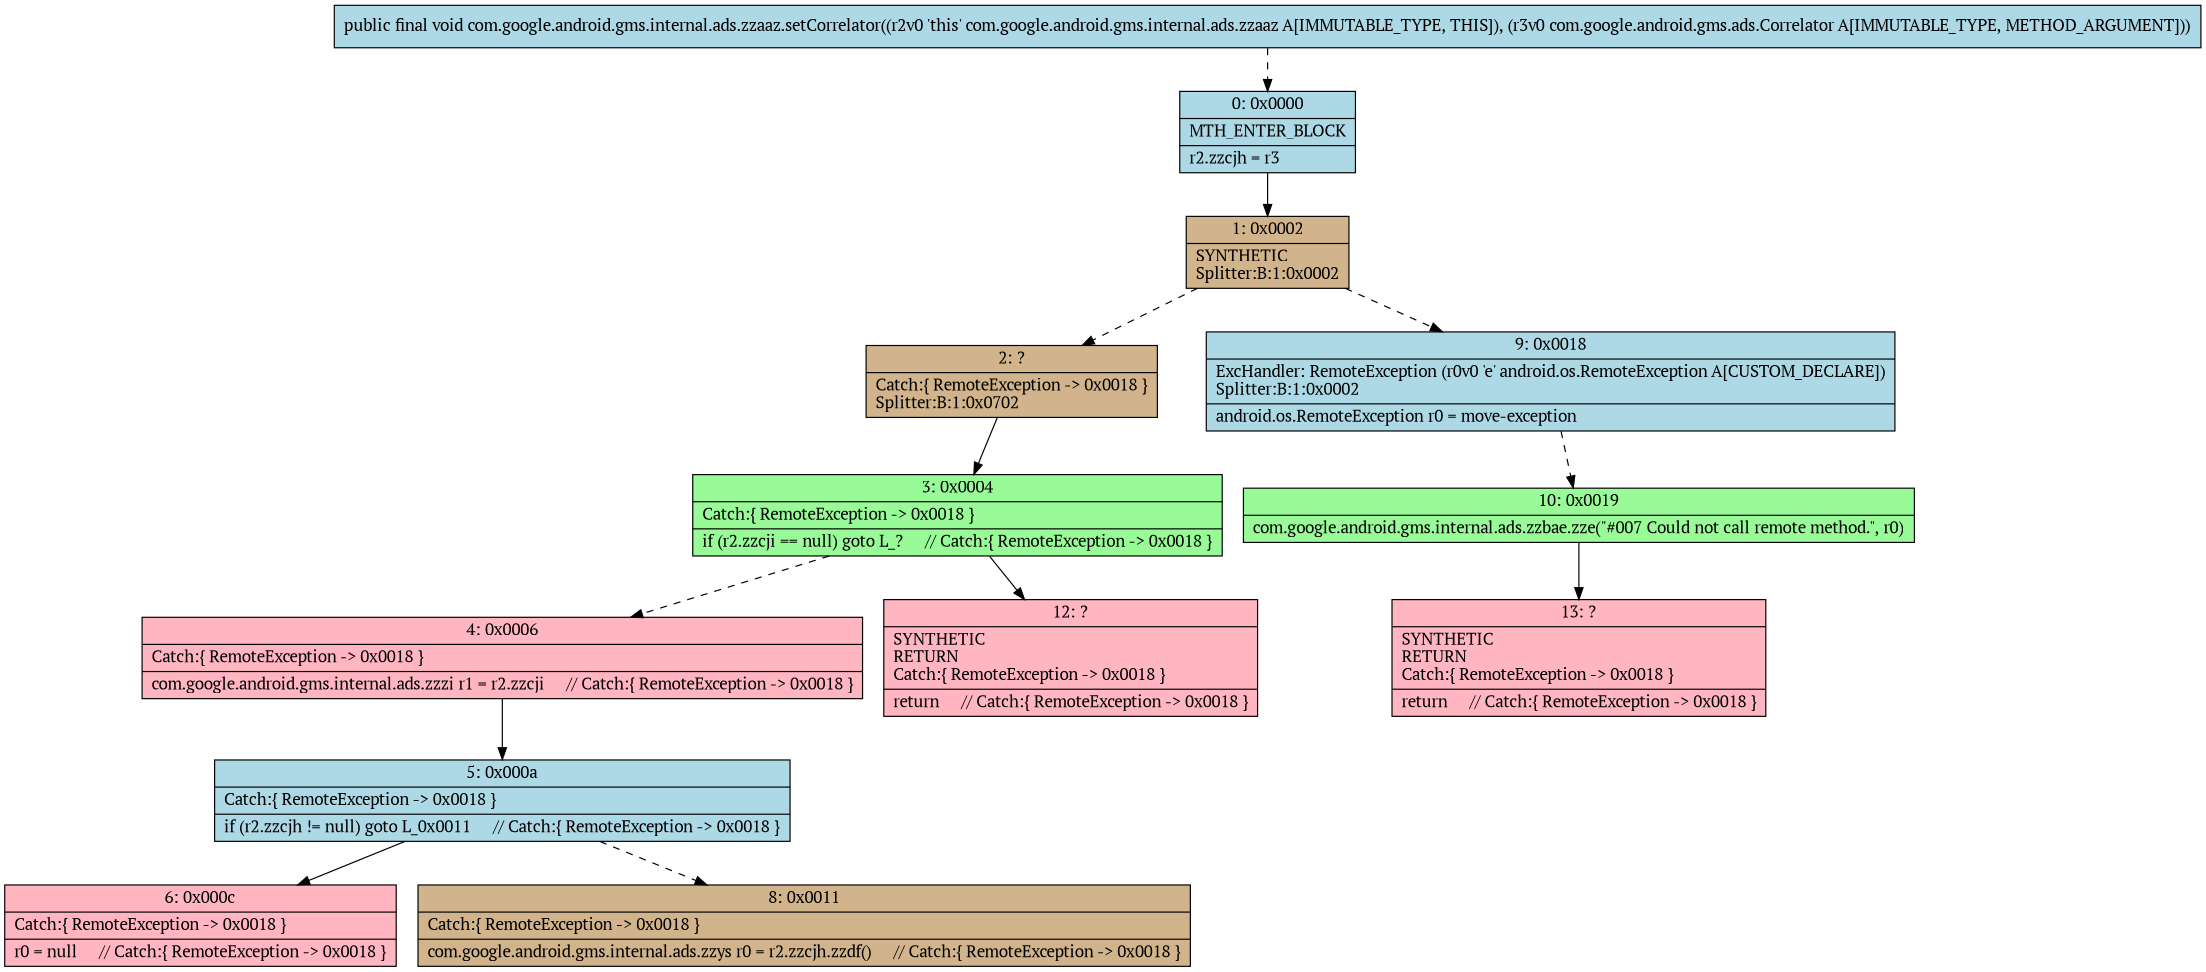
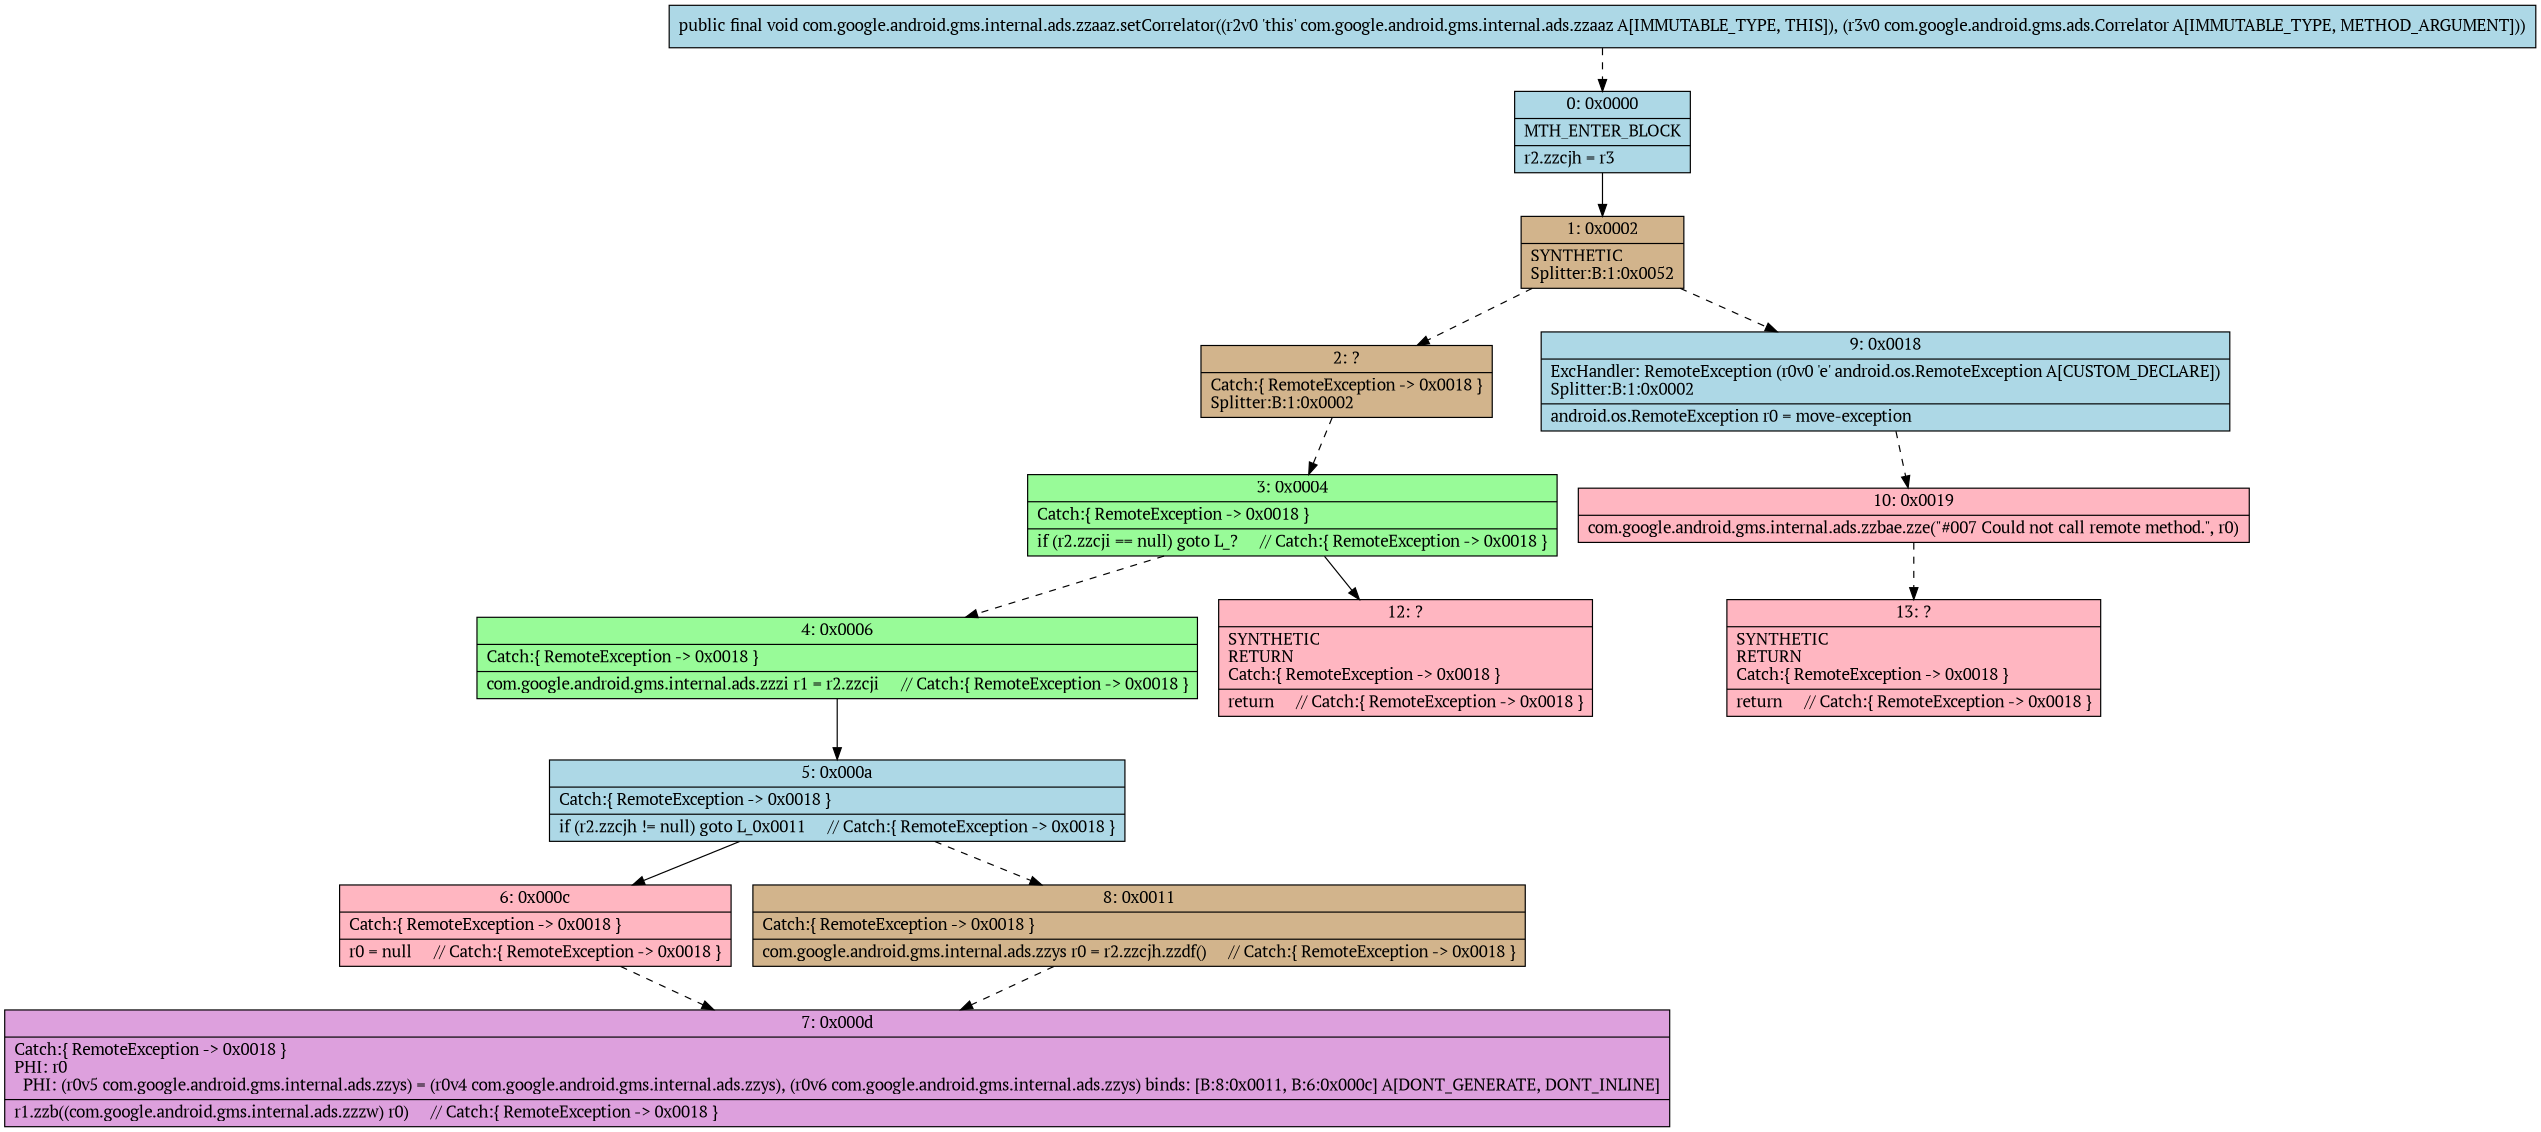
node "1: 0x0002": text "Splitter:B:1:0x0002" -> "Splitter:B:1:0x0052"
node "2: ?": text "Splitter:B:1:0x0702" -> "Splitter:B:1:0x0002"
edge "2: ?" -> "3: 0x0004": style solid -> dashed
node "10: 0x0019": fillcolor palegreen -> lightpink
edge "10: 0x0019" -> "13: ?": style solid -> dashed
node "4: 0x0006": fillcolor lightpink -> palegreen
node "7: 0x000d": added
